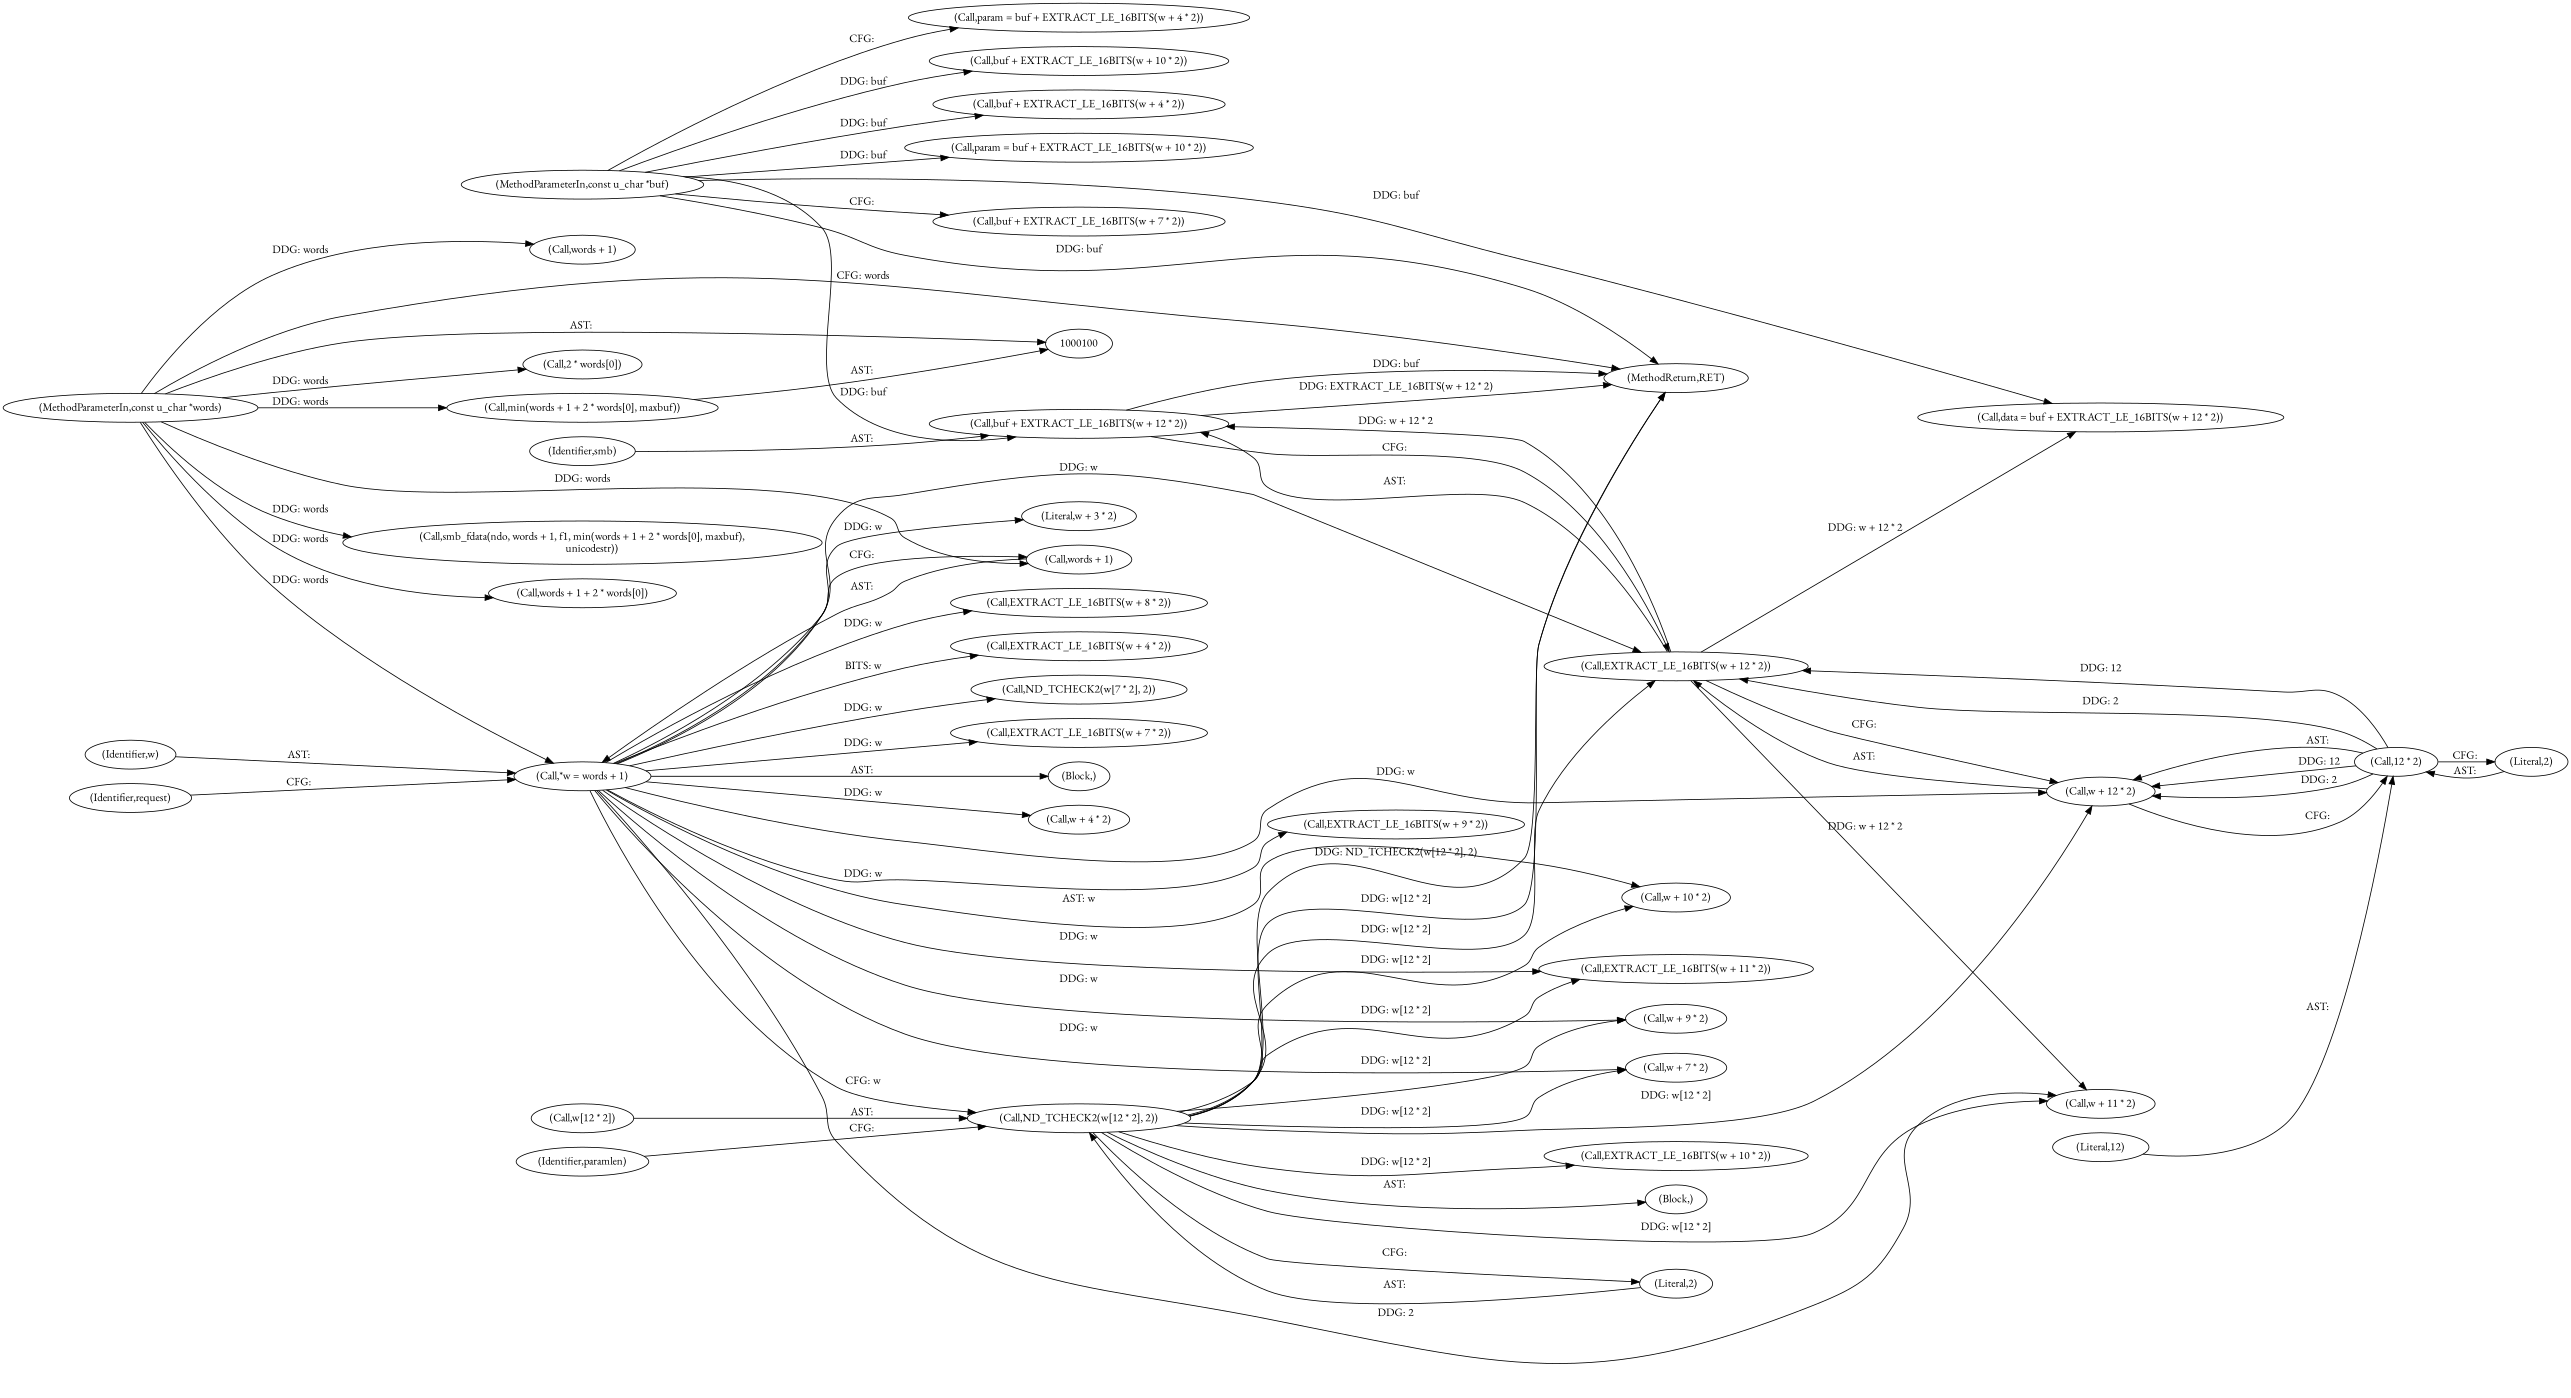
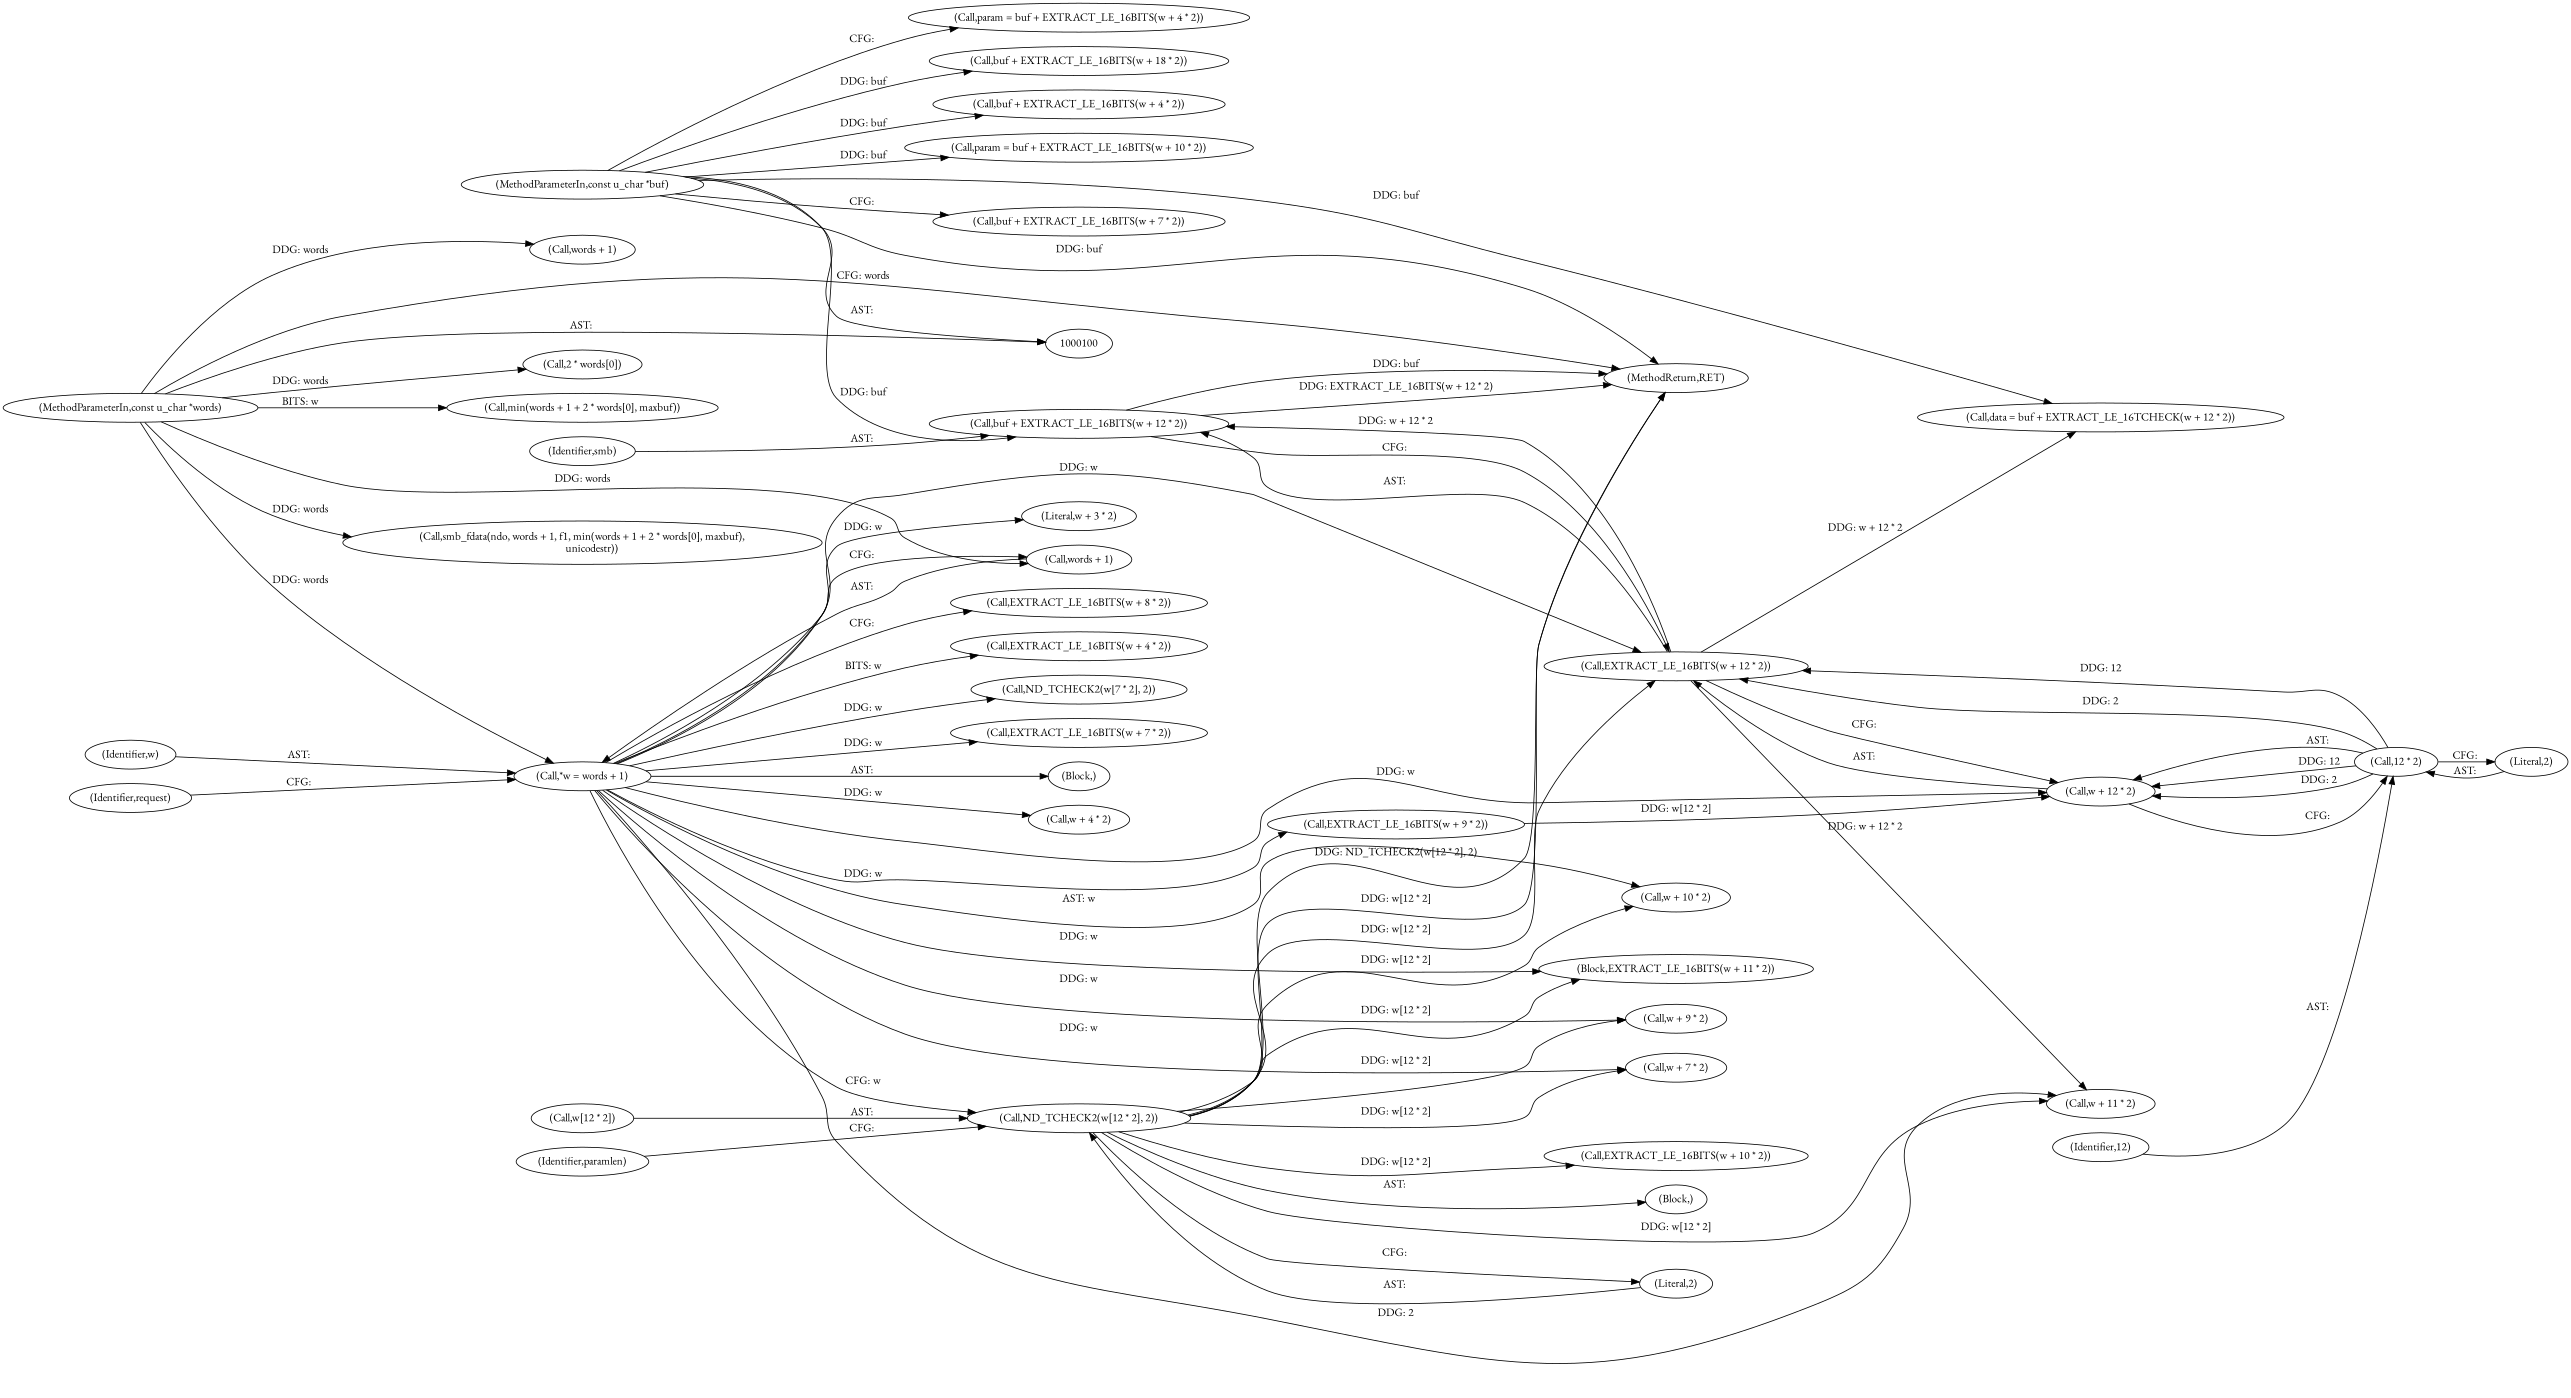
node "(Call,buf + EXTRACT_LE_16BITS(w + 10 * 2))": label "(Call,buf + EXTRACT_LE_16BITS(w + 10 * 2))" -> "(Call,buf + EXTRACT_LE_16BITS(w + 18 * 2))"
edge "(Call,min(words + 1 + 2 * words[0], maxbuf))" -> "1000100": now "(MethodParameterIn,const u_char *buf)" -> "1000100"
edge "(MethodParameterIn,const u_char *words)" -> "(Call,min(words + 1 + 2 * words[0], maxbuf))": label "DDG: words" -> "BITS: w"
node "(Call,data = buf + EXTRACT_LE_16BITS(w + 12 * 2))": label "(Call,data = buf + EXTRACT_LE_16BITS(w + 12 * 2))" -> "(Call,data = buf + EXTRACT_LE_16TCHECK(w + 12 * 2))"
node "(Call,words + 1 + 2 * words[0])": removed
edge "(Call,*w = words + 1)" -> "(Call,EXTRACT_LE_16BITS(w + 8 * 2))": label "DDG: w" -> "CFG: "
node "(Call,EXTRACT_LE_16BITS(w + 11 * 2))": label "(Call,EXTRACT_LE_16BITS(w + 11 * 2))" -> "(Block,EXTRACT_LE_16BITS(w + 11 * 2))"
edge "(Call,ND_TCHECK2(w[12 * 2], 2))" -> "(Call,w + 12 * 2)": now "(Call,EXTRACT_LE_16BITS(w + 9 * 2))" -> "(Call,w + 12 * 2)"
node "(Literal,12)": label "(Literal,12)" -> "(Identifier,12)"
